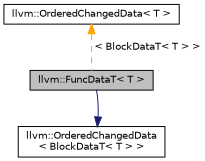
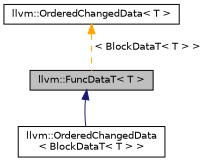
edge "llvm::FuncDataT< T >" -> "llvm::OrderedChangedData < BlockDataT< T > >": reversed
